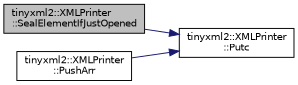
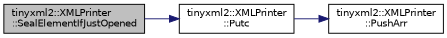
edge "tinyxml2::XMLPrinter ::PushArr" -> "tinyxml2::XMLPrinter ::Putc": reversed
